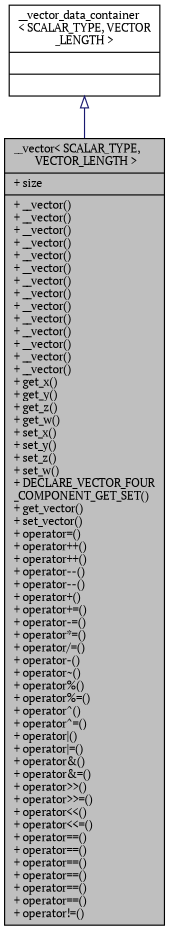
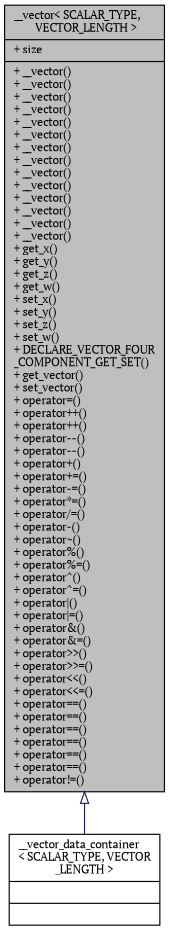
edge "__vector< SCALAR_TYPE," -> "__vector_data_container": reversed
